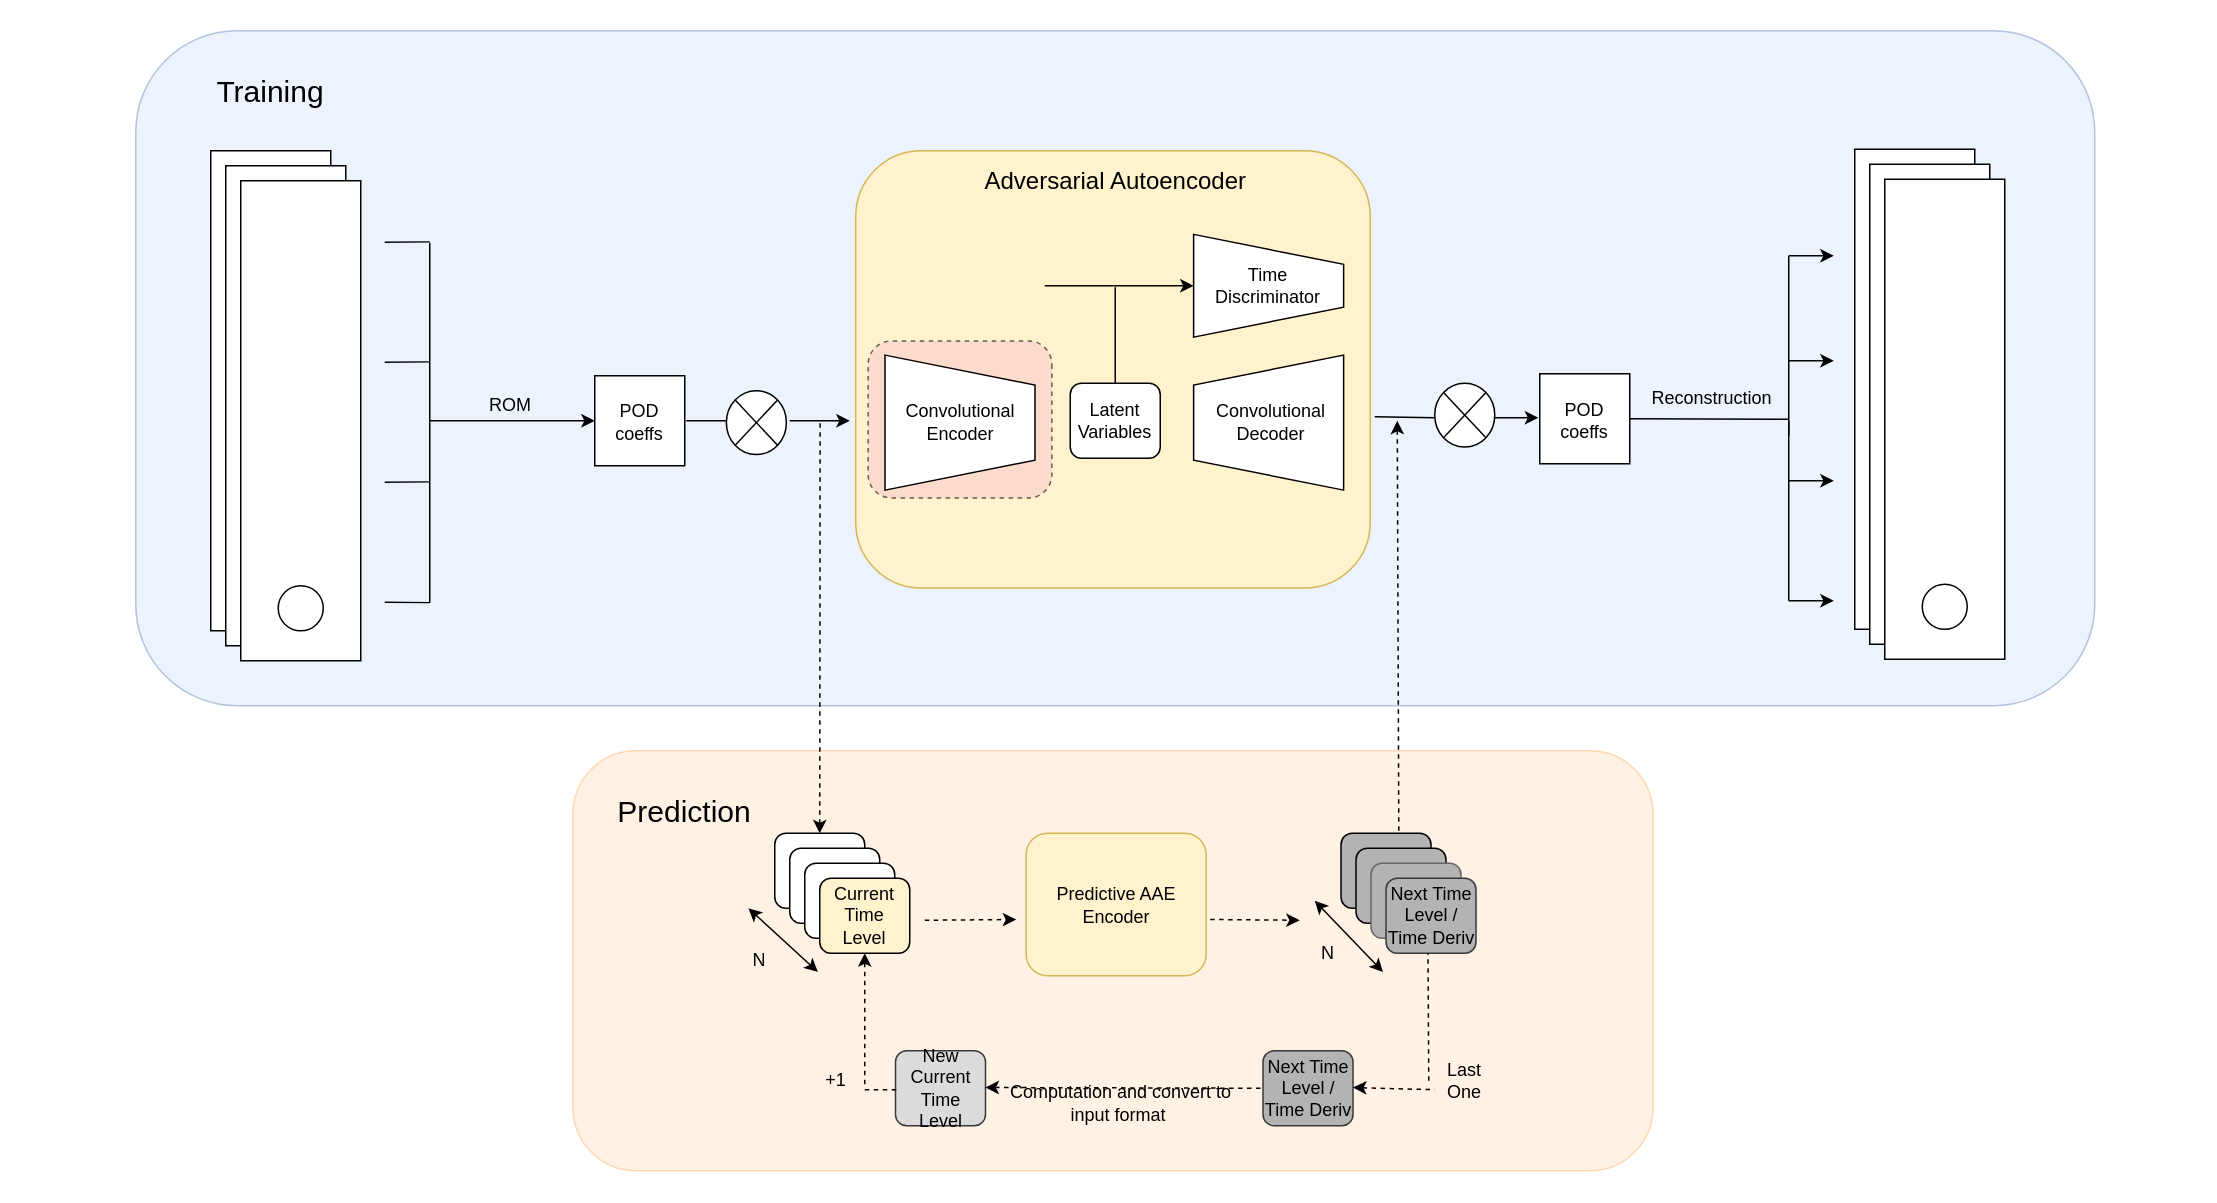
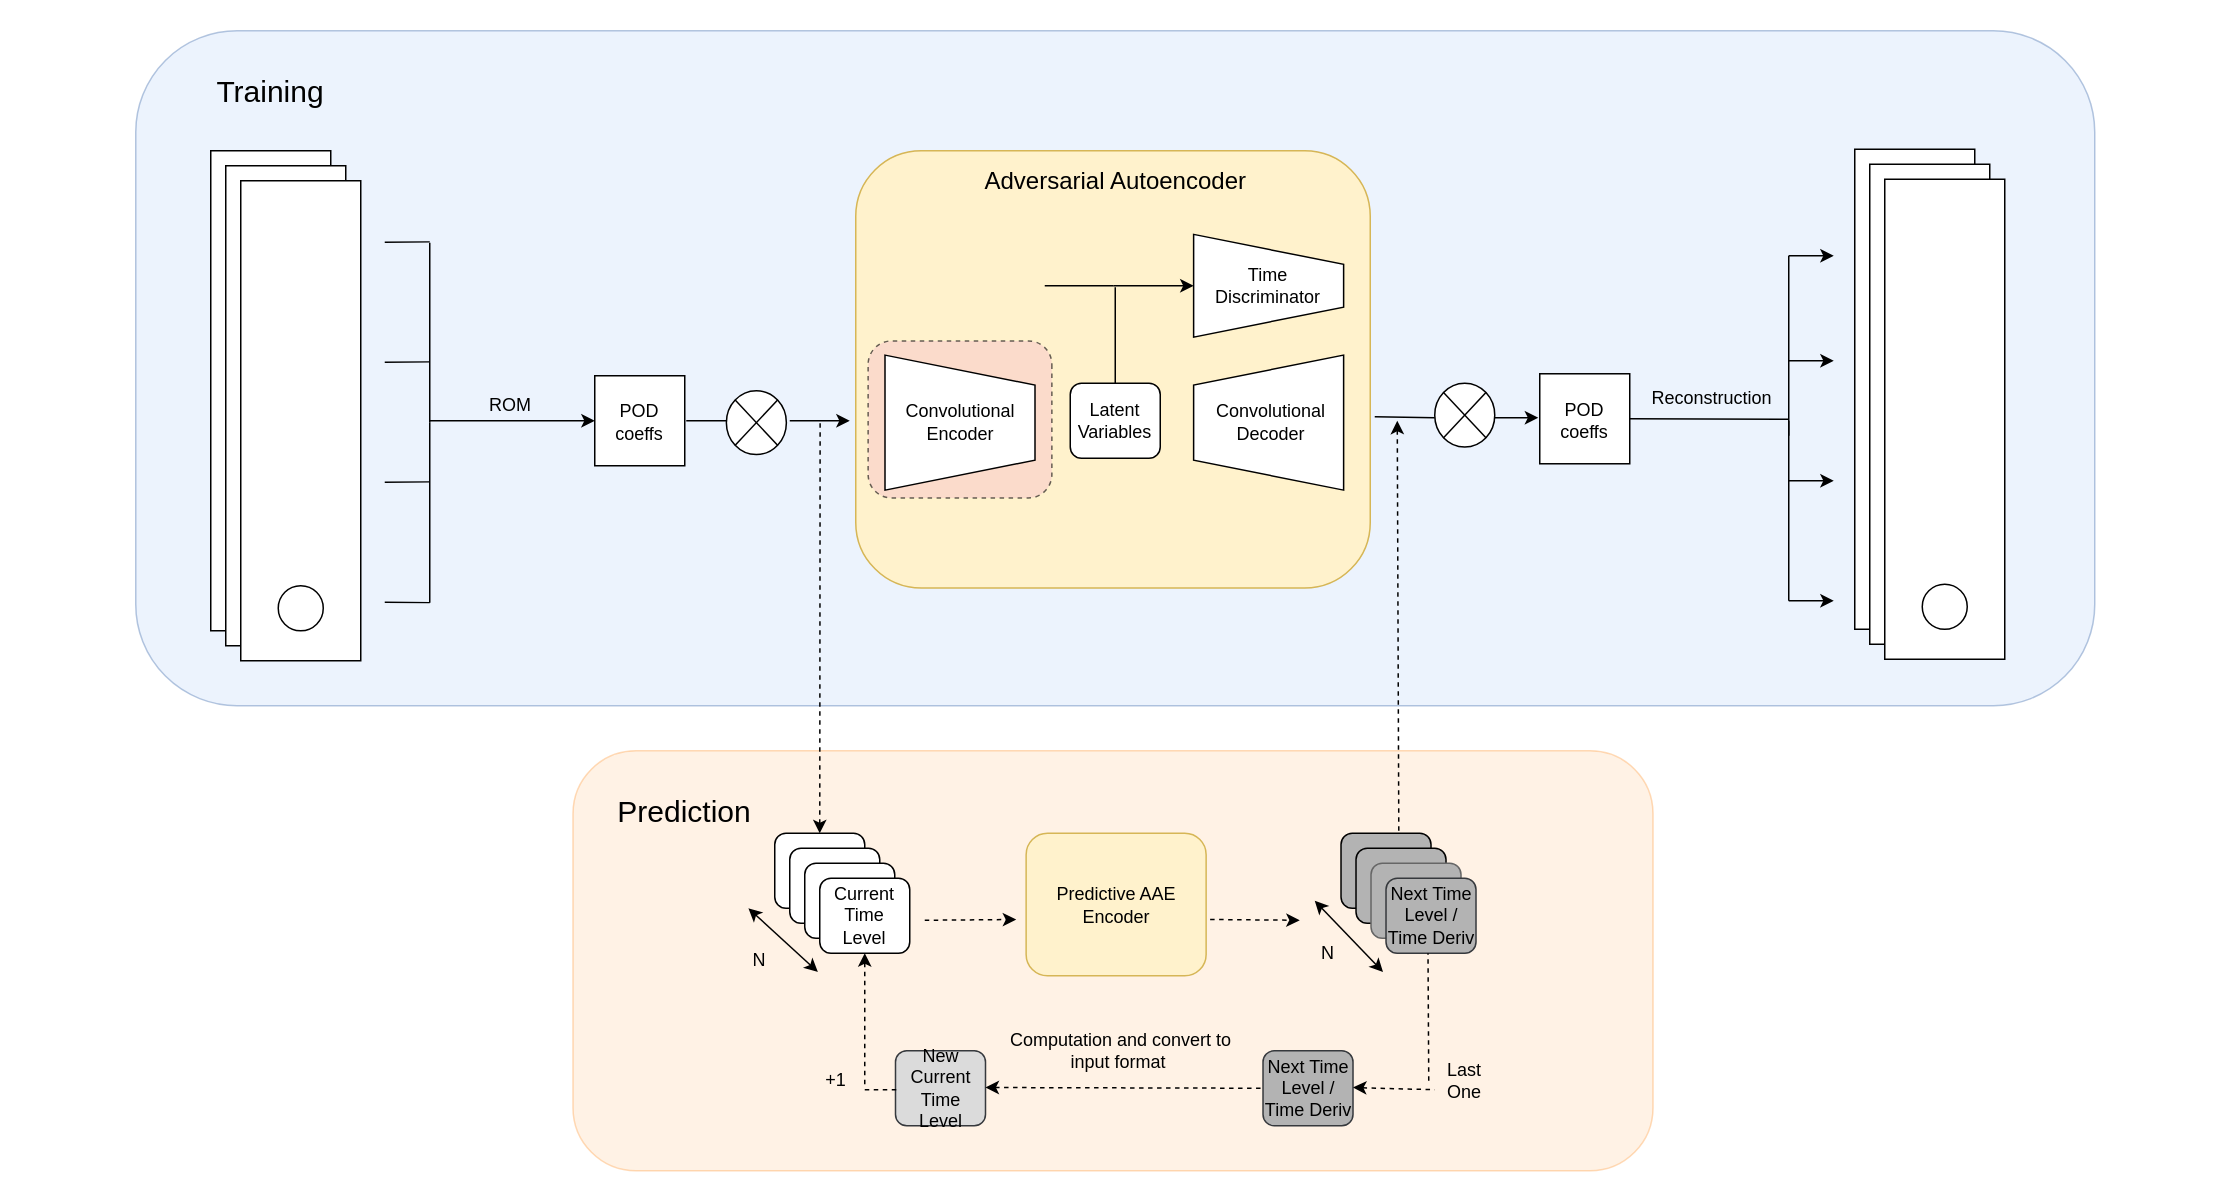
node "Current Time Level": fillcolor #fff2cc -> #ffffff
node "Computation and convert to input format": moved (1121, 1103) -> (1121, 1051)
